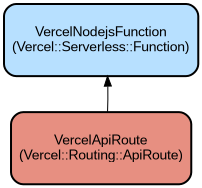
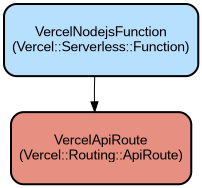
edge "VercelApiRoute (Vercel::Routing::ApiRoute)" -> "VercelNodejsFunction (Vercel::Serverless::Function)": reversed
